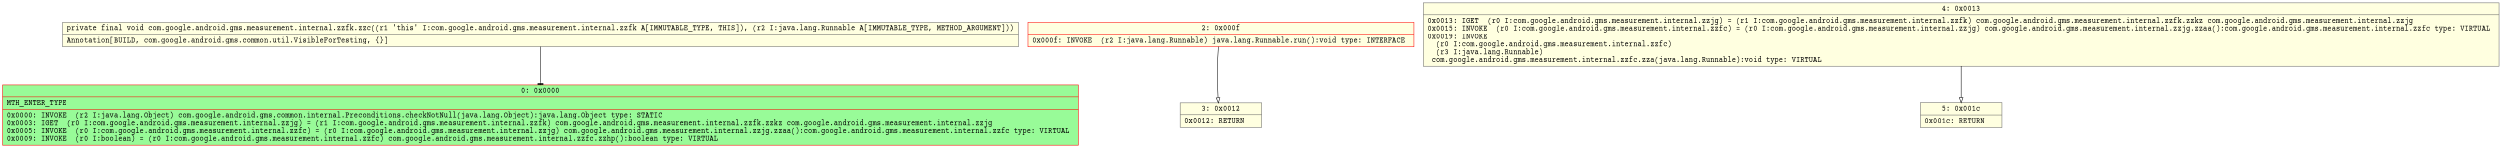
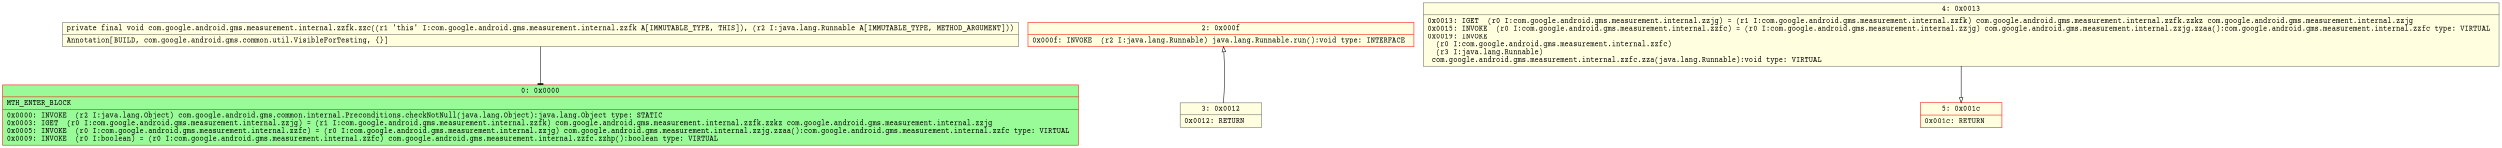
edge "2: 0x000f" -> "3: 0x0012": reversed
node "0: 0x0000": text "MTH_ENTER_TYPE" -> "MTH_ENTER_BLOCK"
node "5: 0x001c": color gray40 -> red
